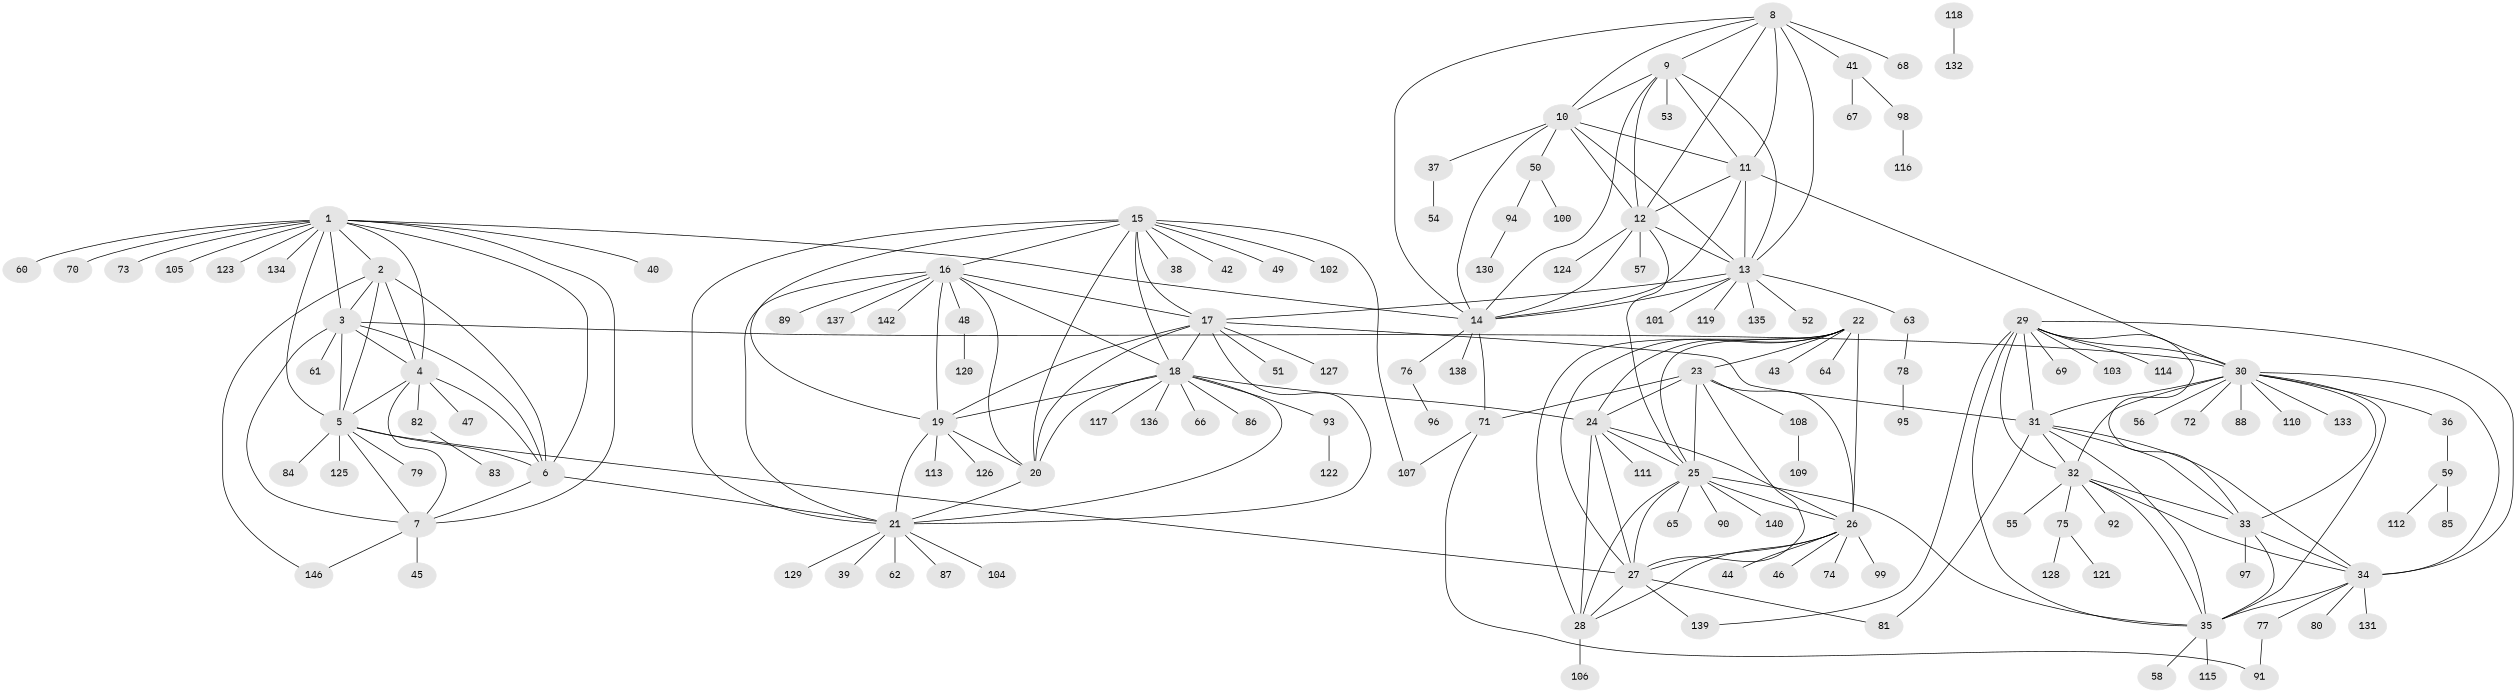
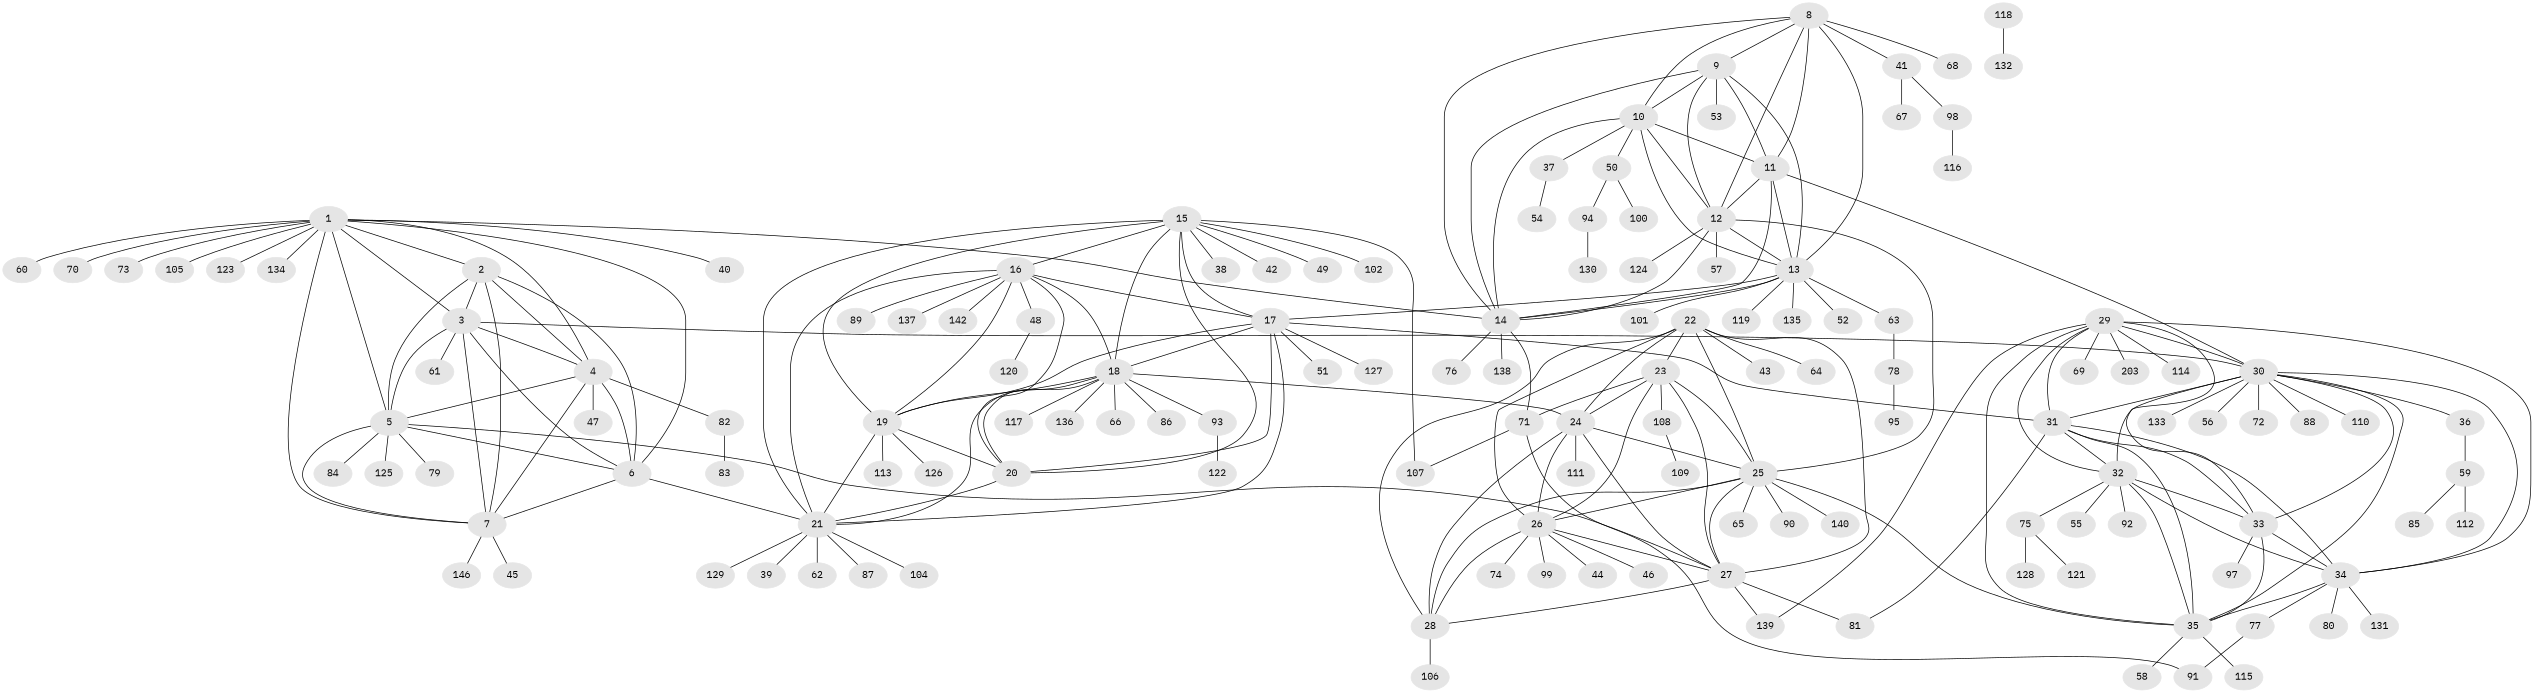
node "103": label "103" -> "203"
edge "2" -- "146": now "2" -- "7"
node "96": removed
